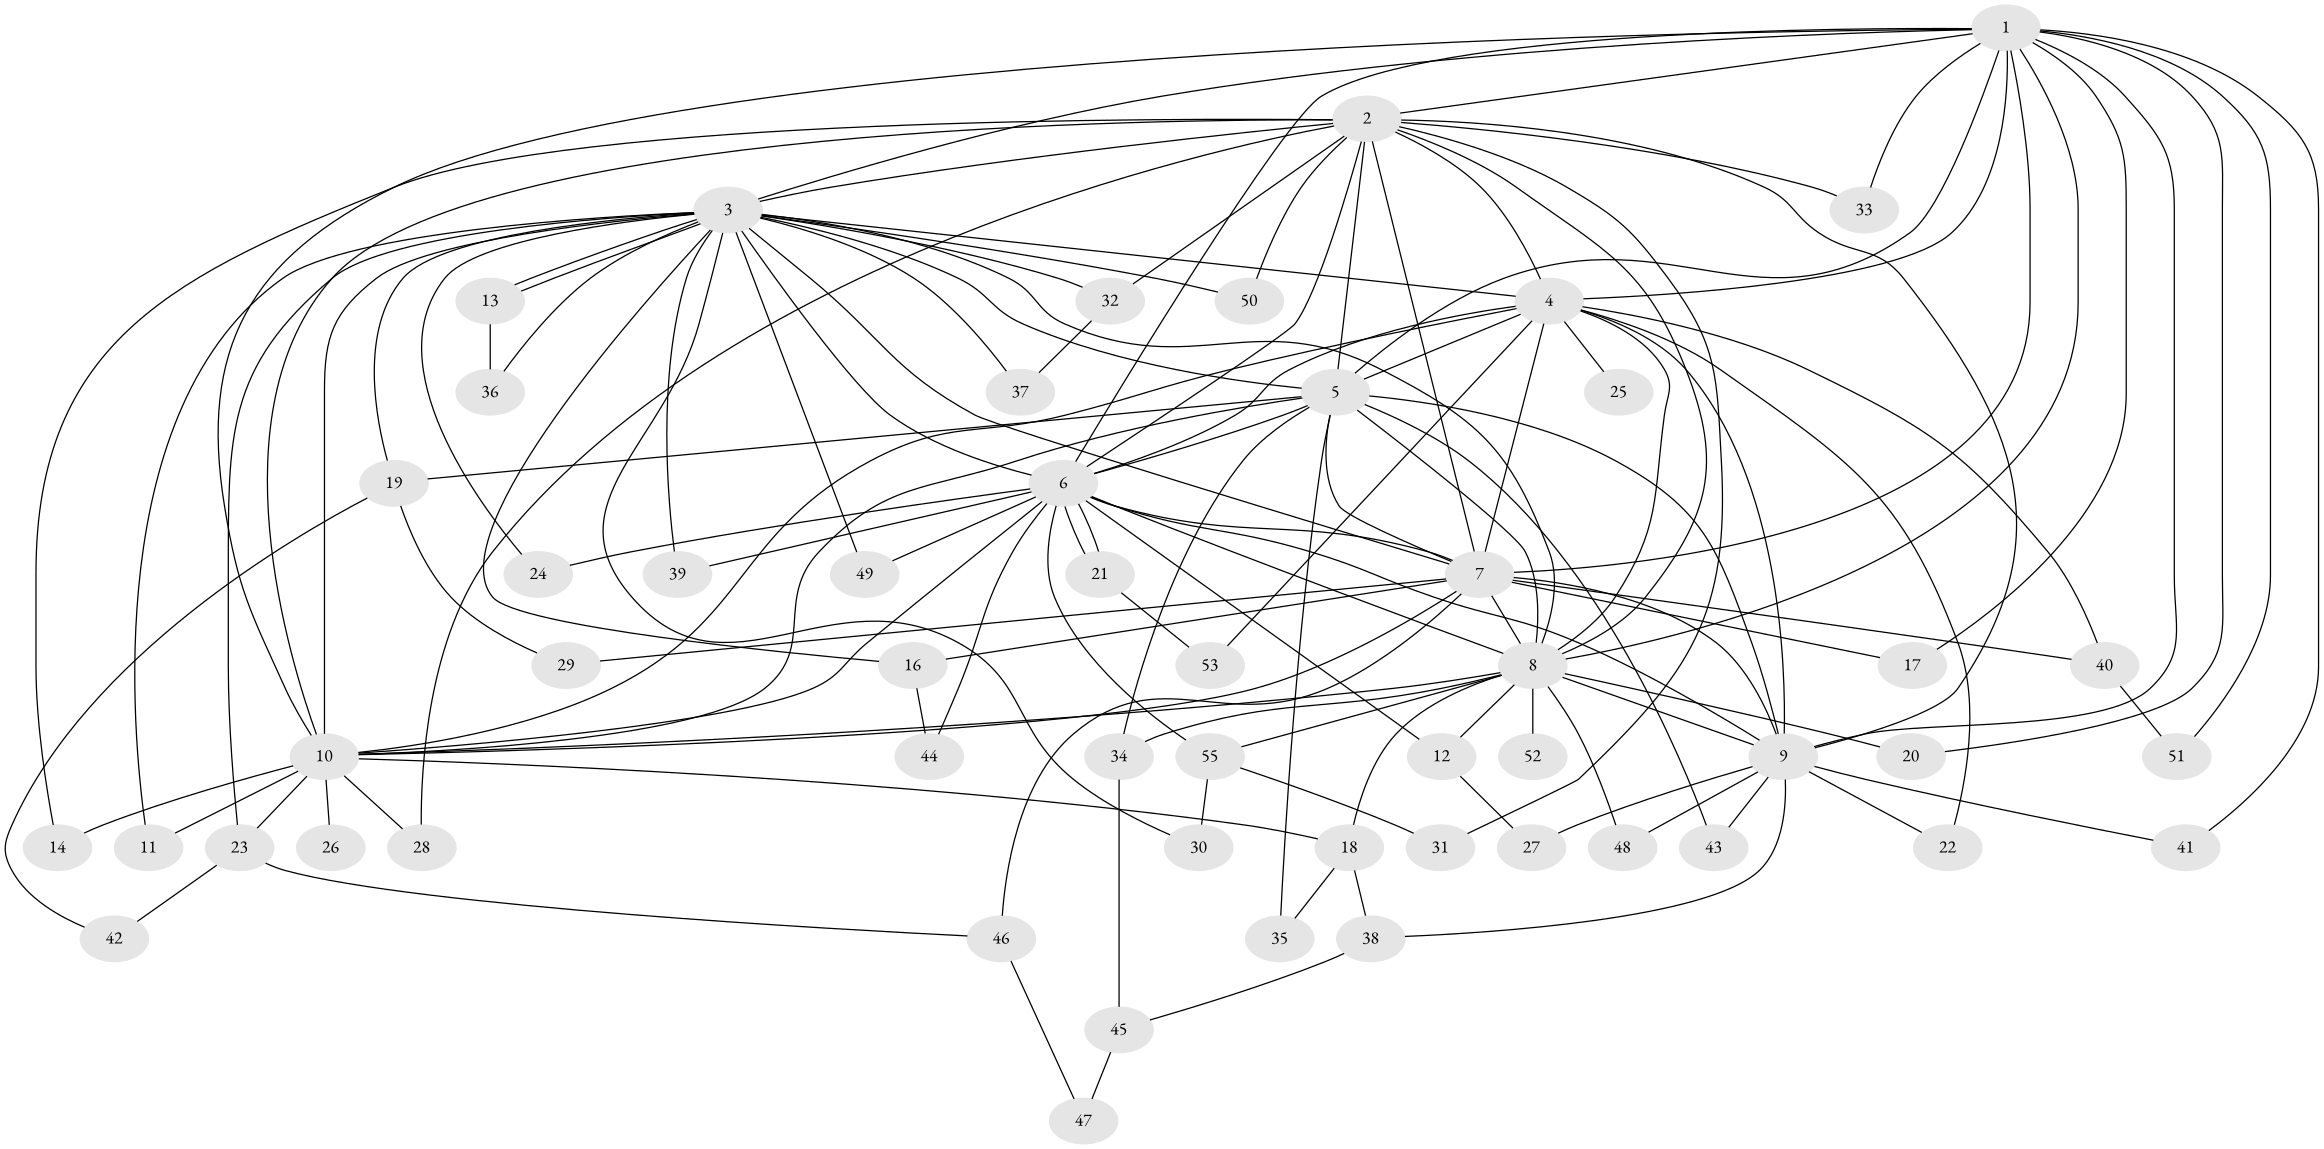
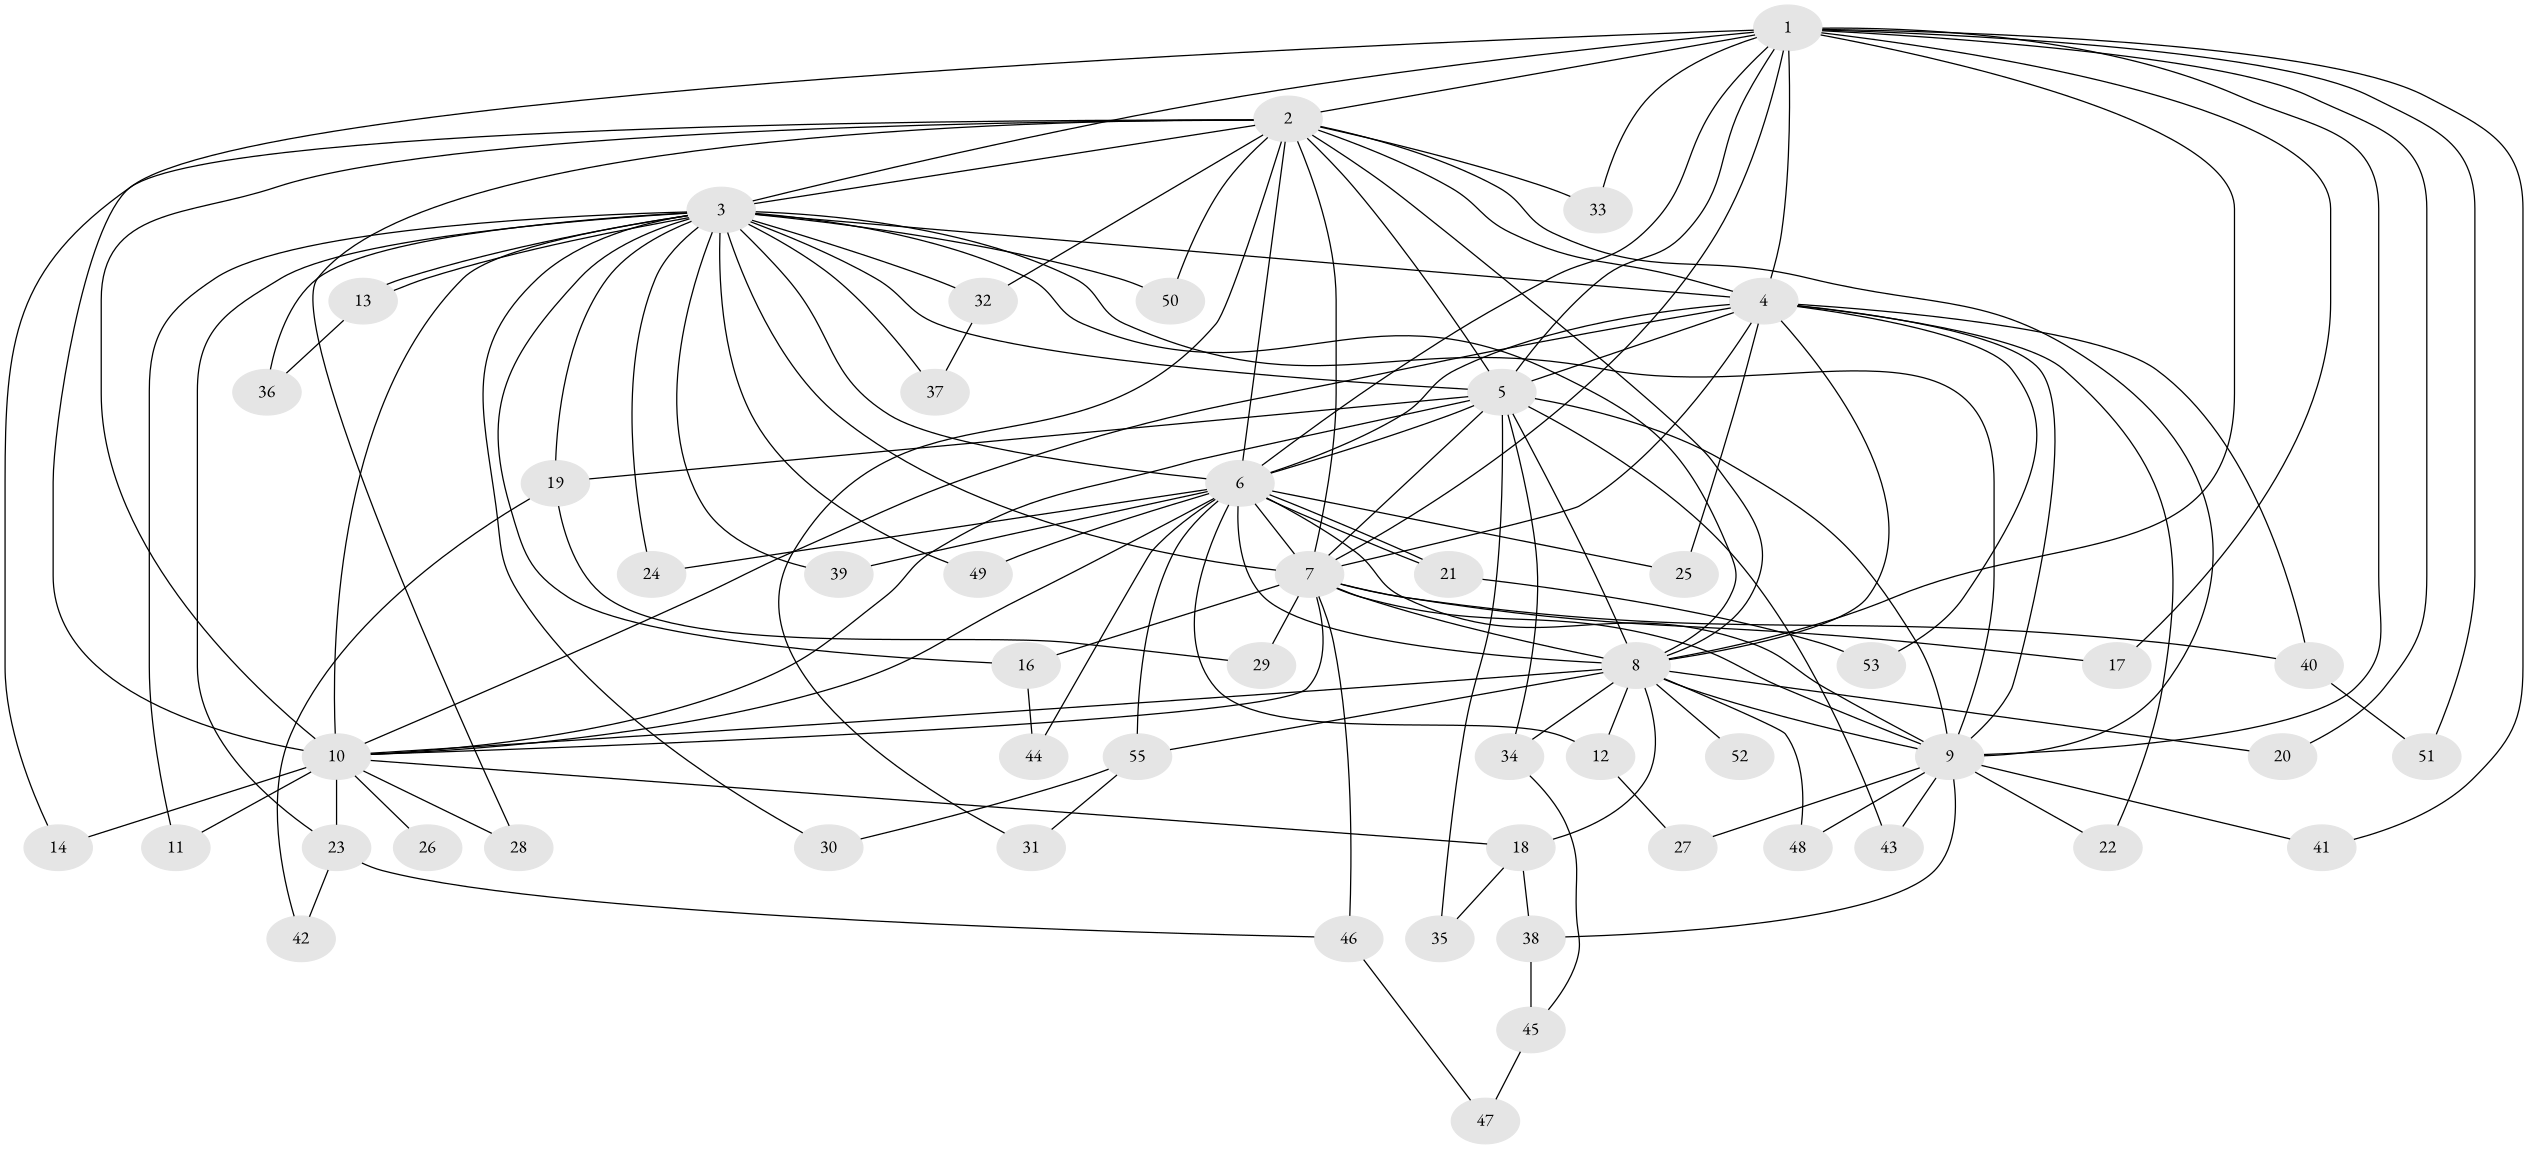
edge "3" -- "9": added
edge "6" -- "25": added
